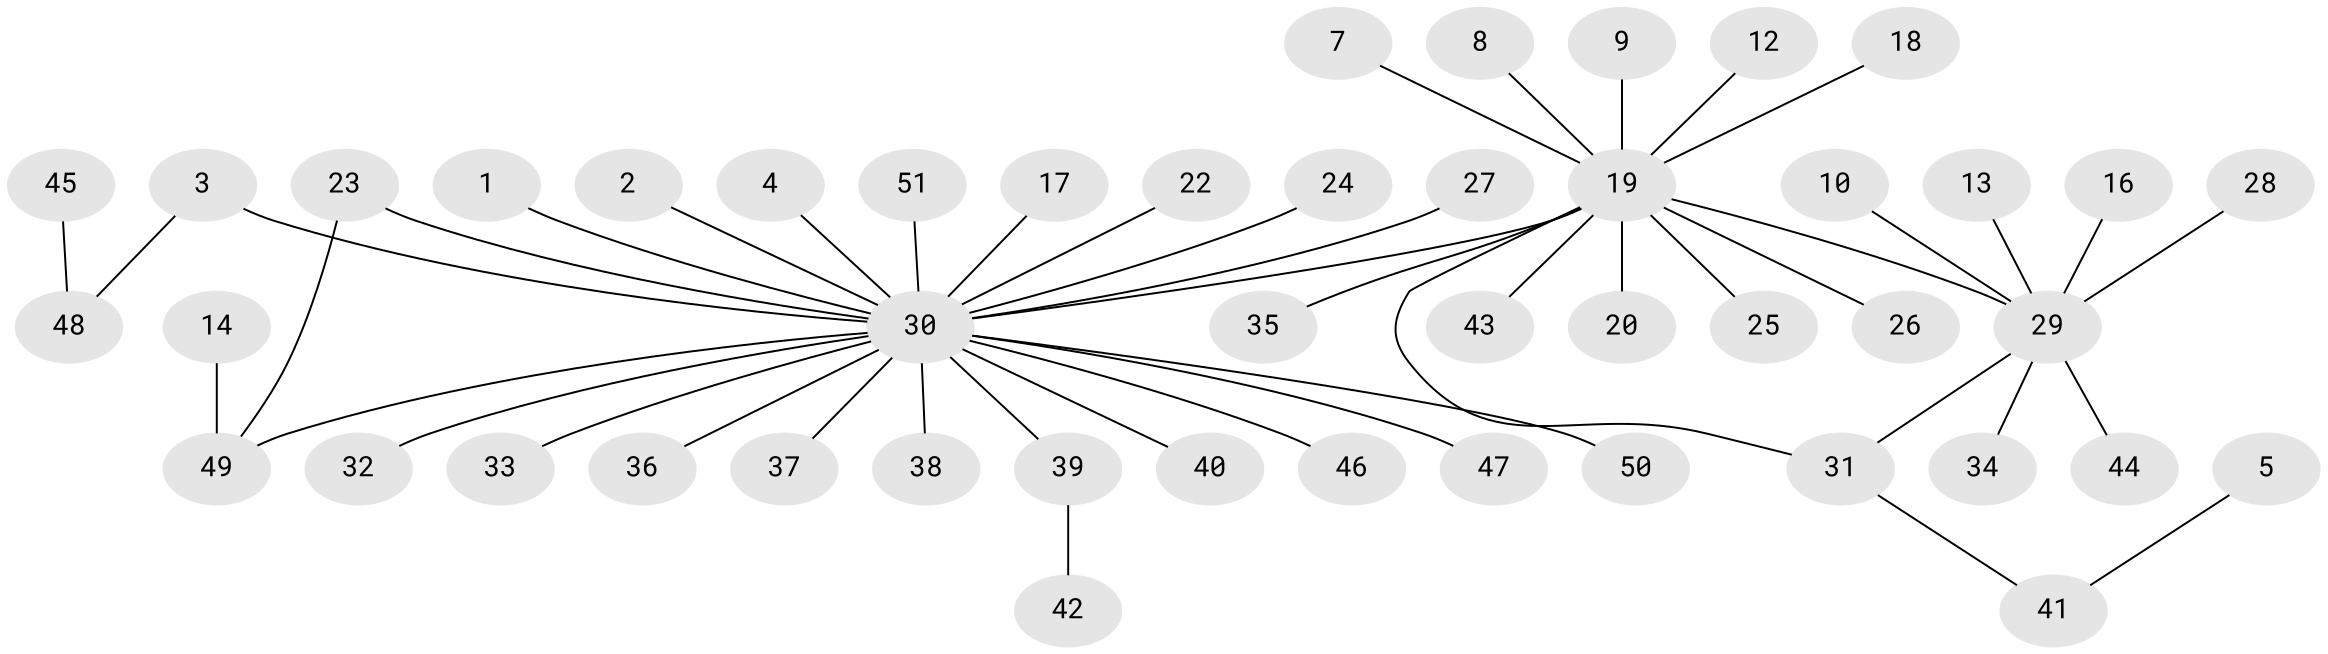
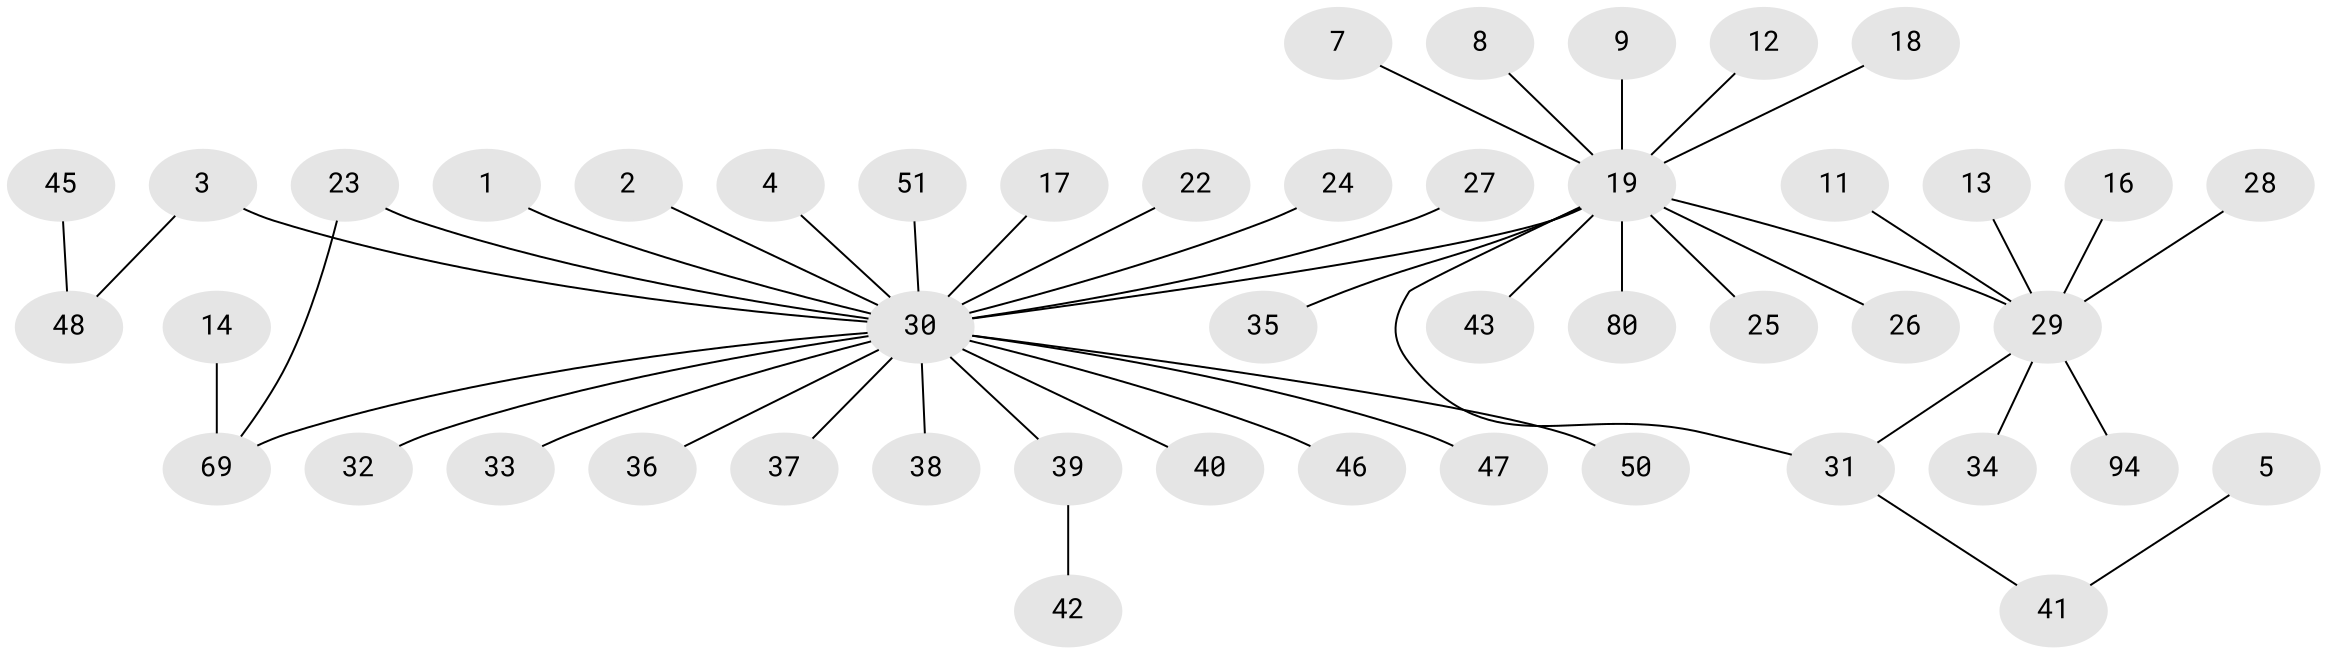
node "10": label "10" -> "11"
node "20": label "20" -> "80"
node "49": label "49" -> "69"
node "44": label "44" -> "94"
